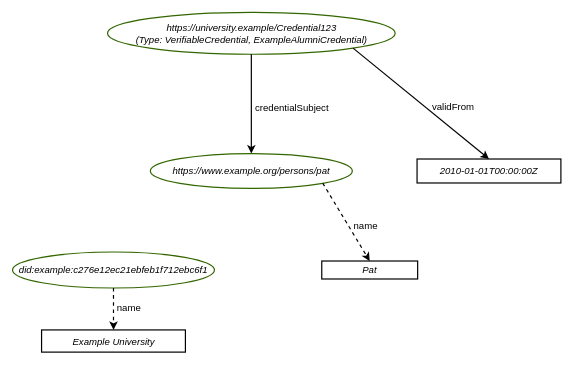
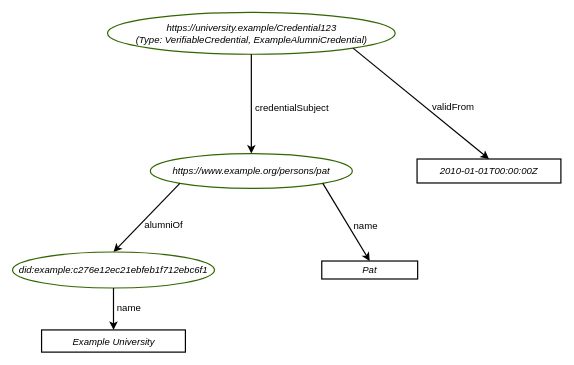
edge "https://www.example.org/persons/pat" -> "did:example:c276e12ec21ebfeb1f712ebc6f1": added, label "alumniOf"
edge "https://www.example.org/persons/pat" -> "Pat": style dashed -> solid
edge "did:example:c276e12ec21ebfeb1f712ebc6f1" -> "Example University": style dashed -> solid
